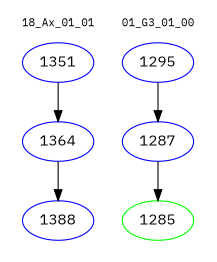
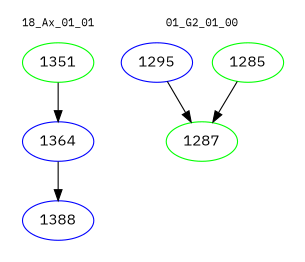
cluster "01_G3_01_00": label "01_G3_01_00" -> "01_G2_01_00"
node "1351": color blue -> green
node "1287": color blue -> green
edge "1287" -> "1285": reversed
